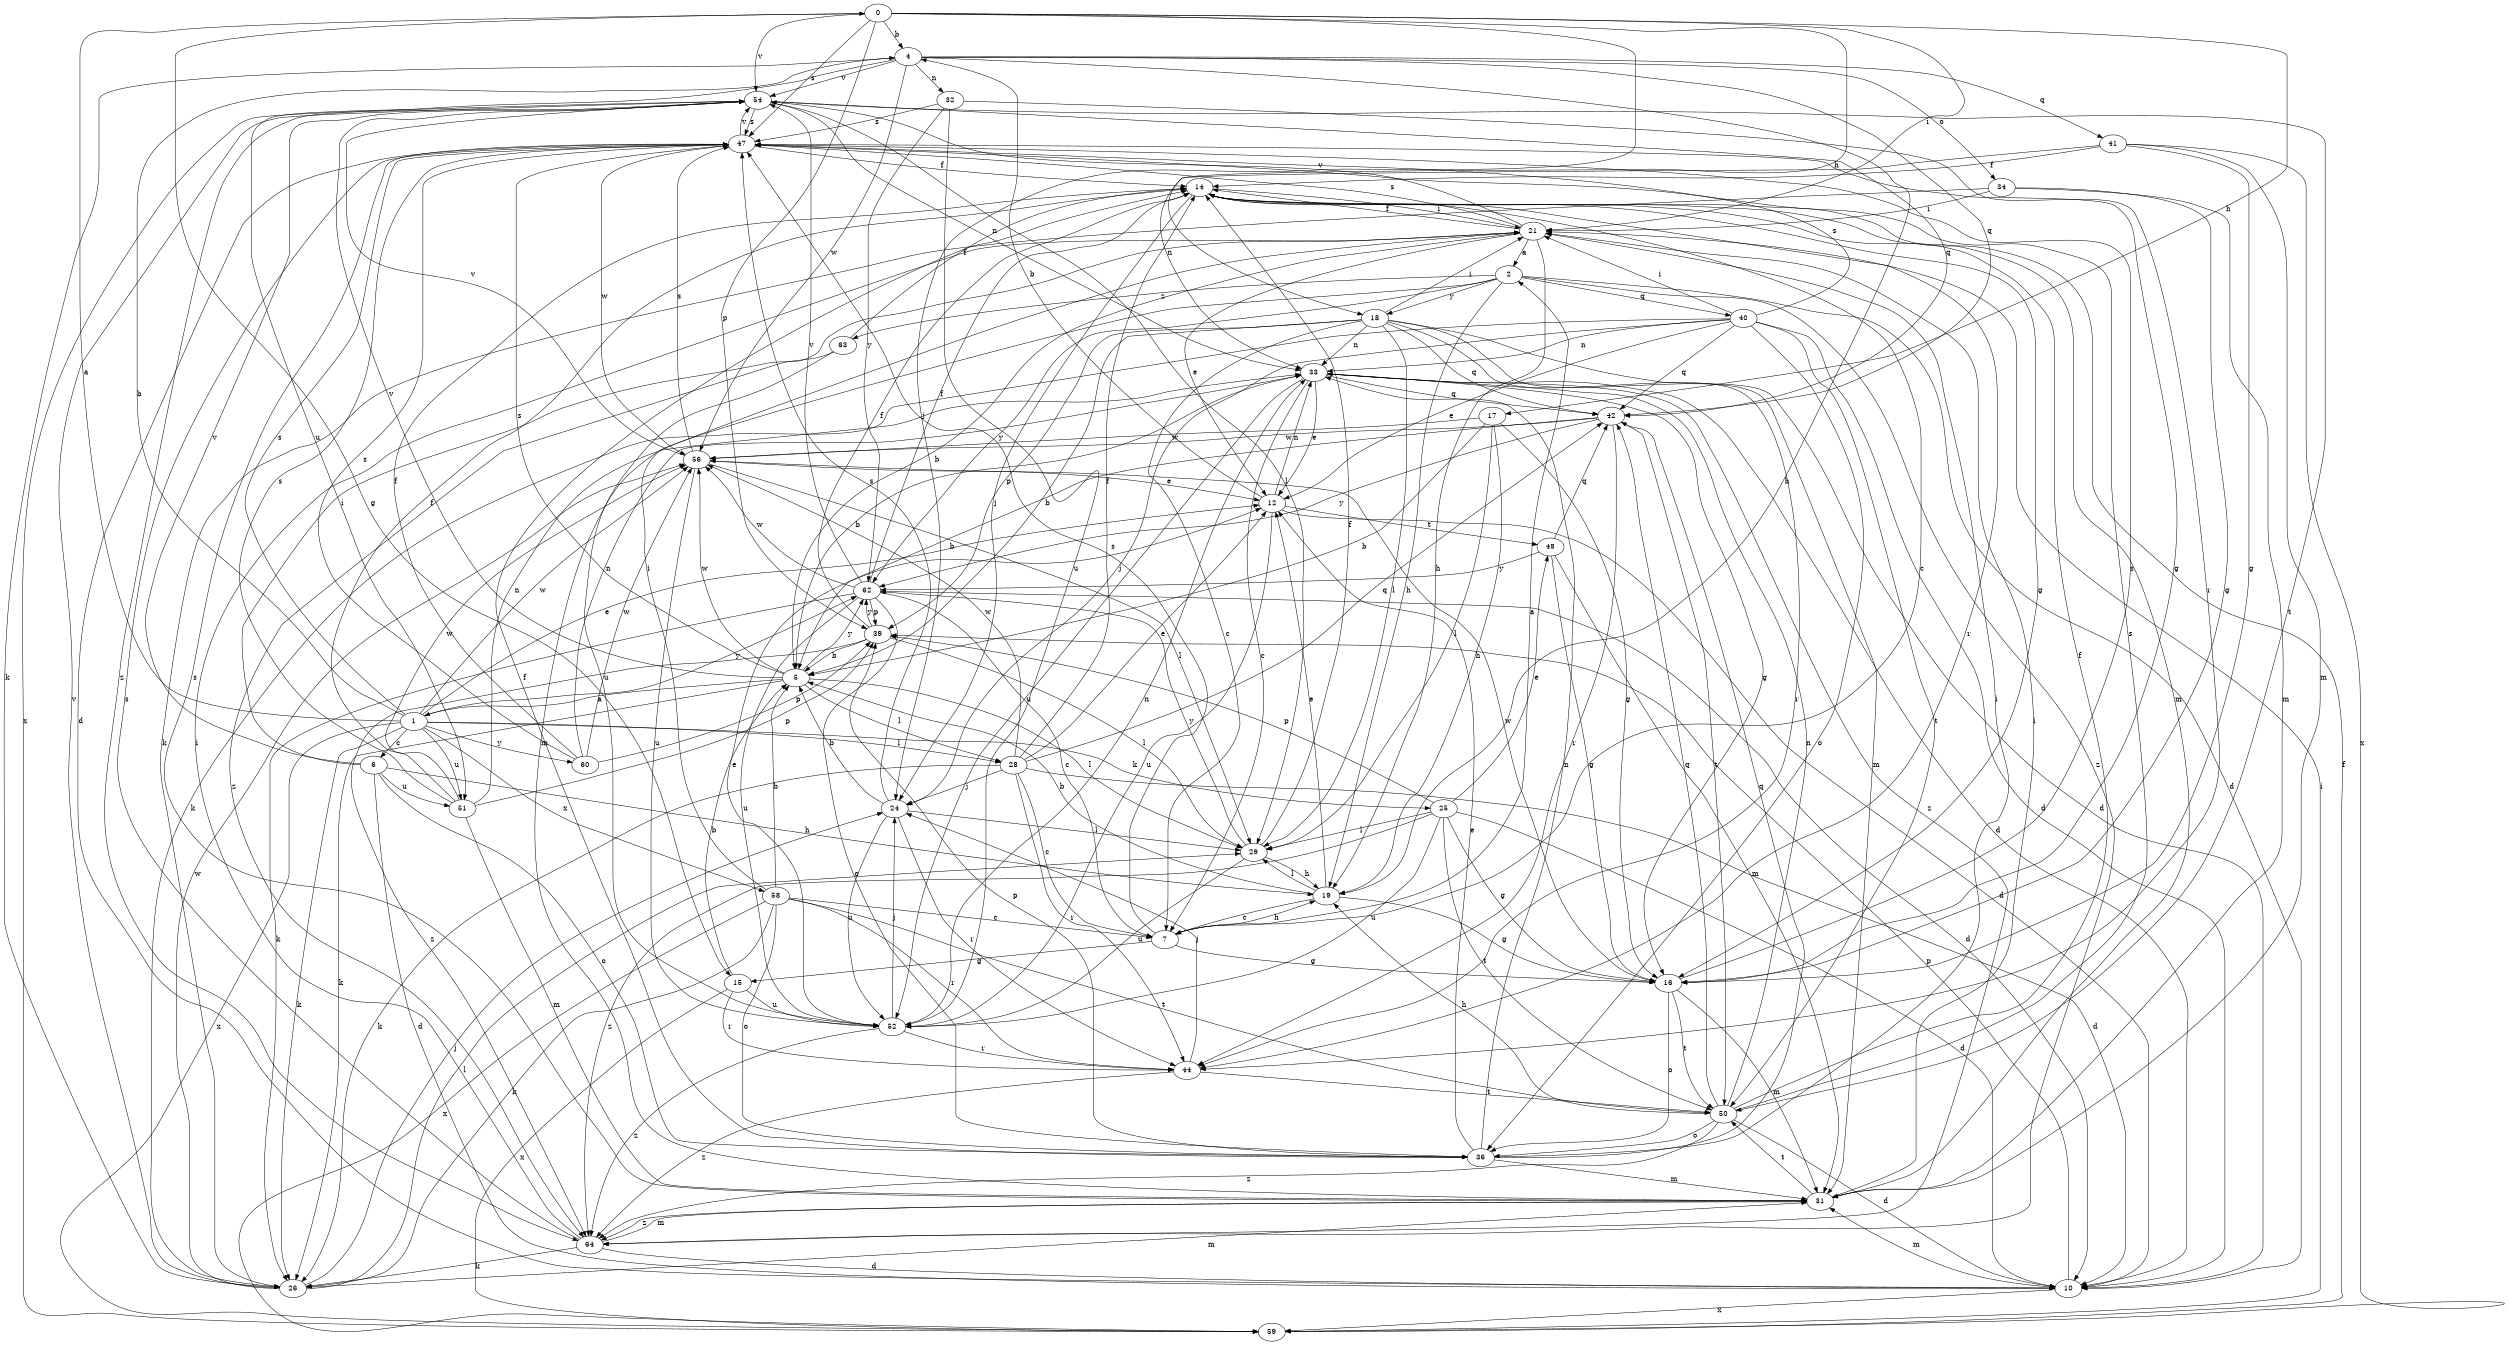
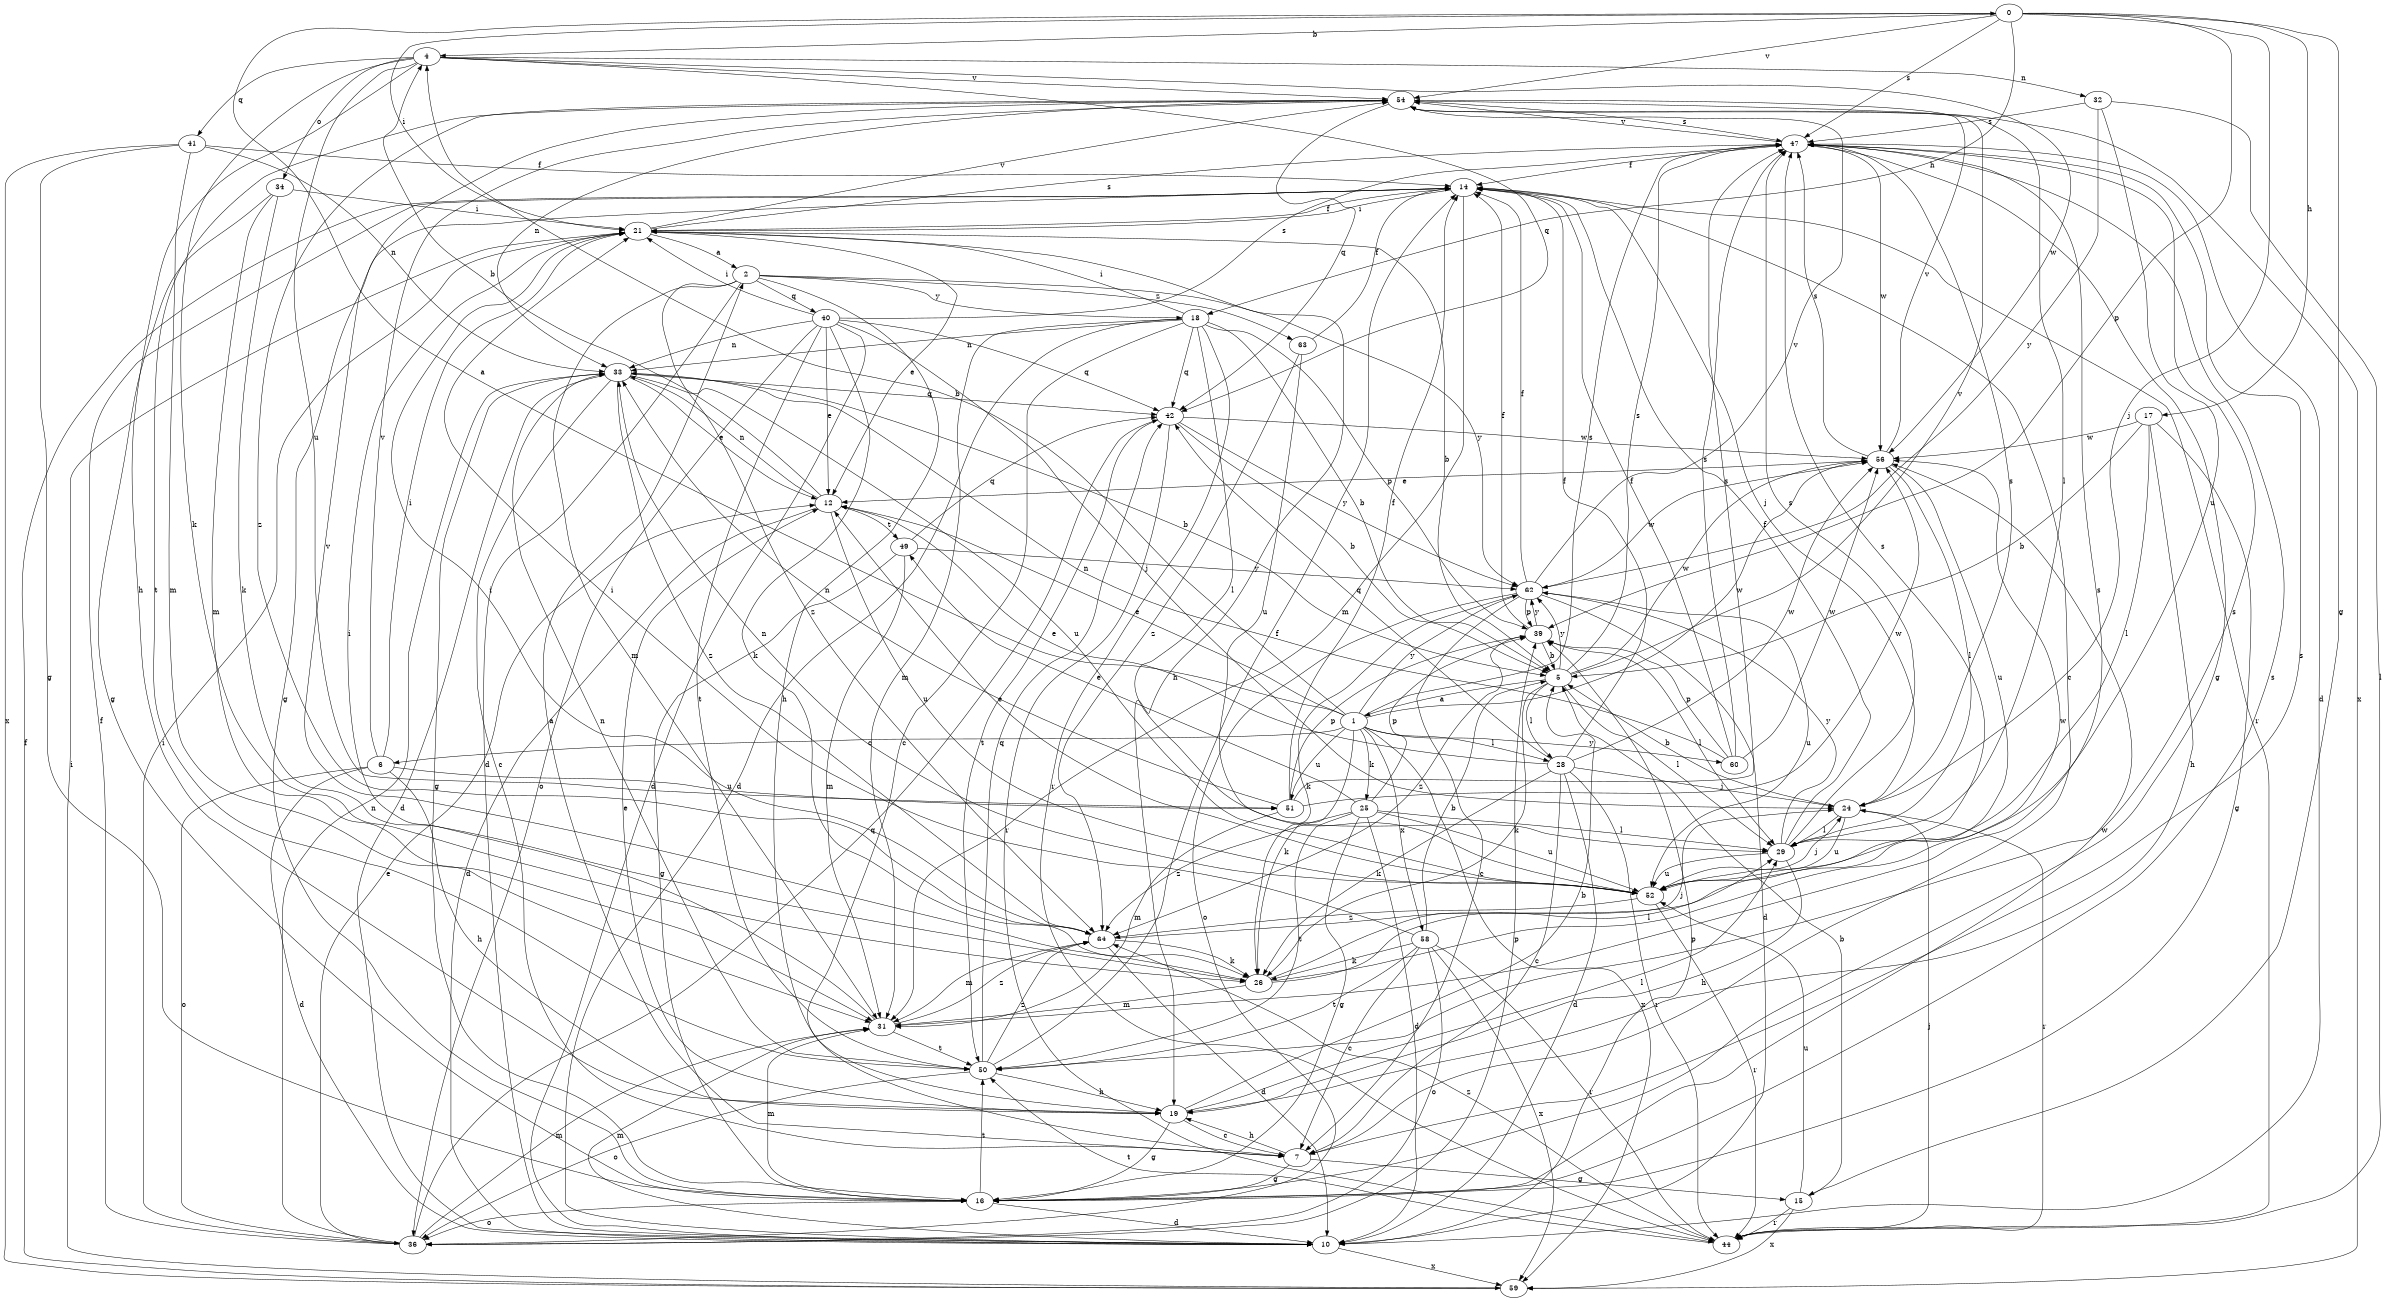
edge "29" -> "47": added, label "s"
edge "32" -> "44": label "r" -> "l"
edge "50" -> "10": now "16" -> "10"
